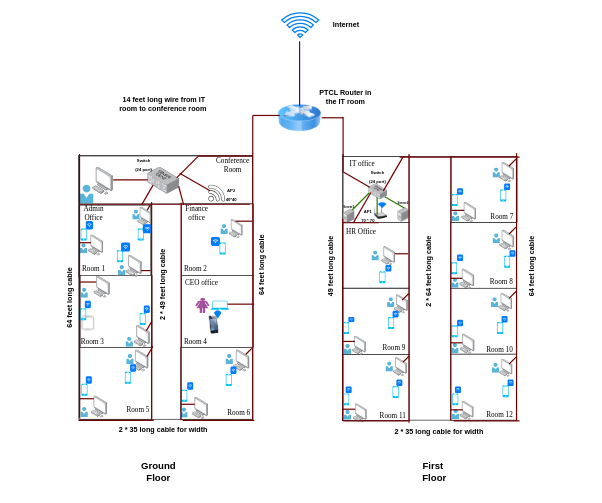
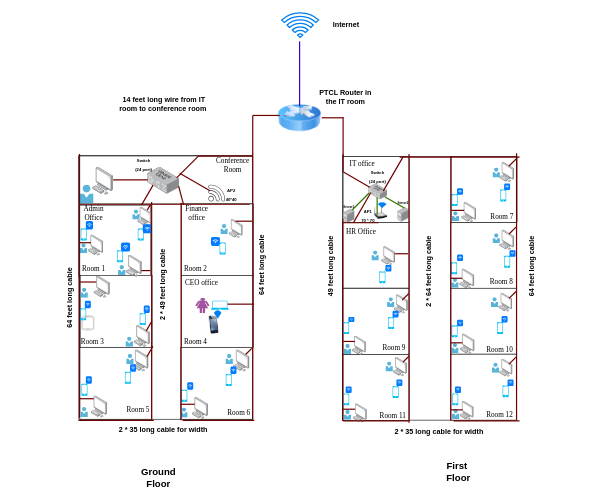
node "Ground Floor": moved (159, 472) -> (159, 478)
node "First Floor": moved (434, 472) -> (458, 472)
